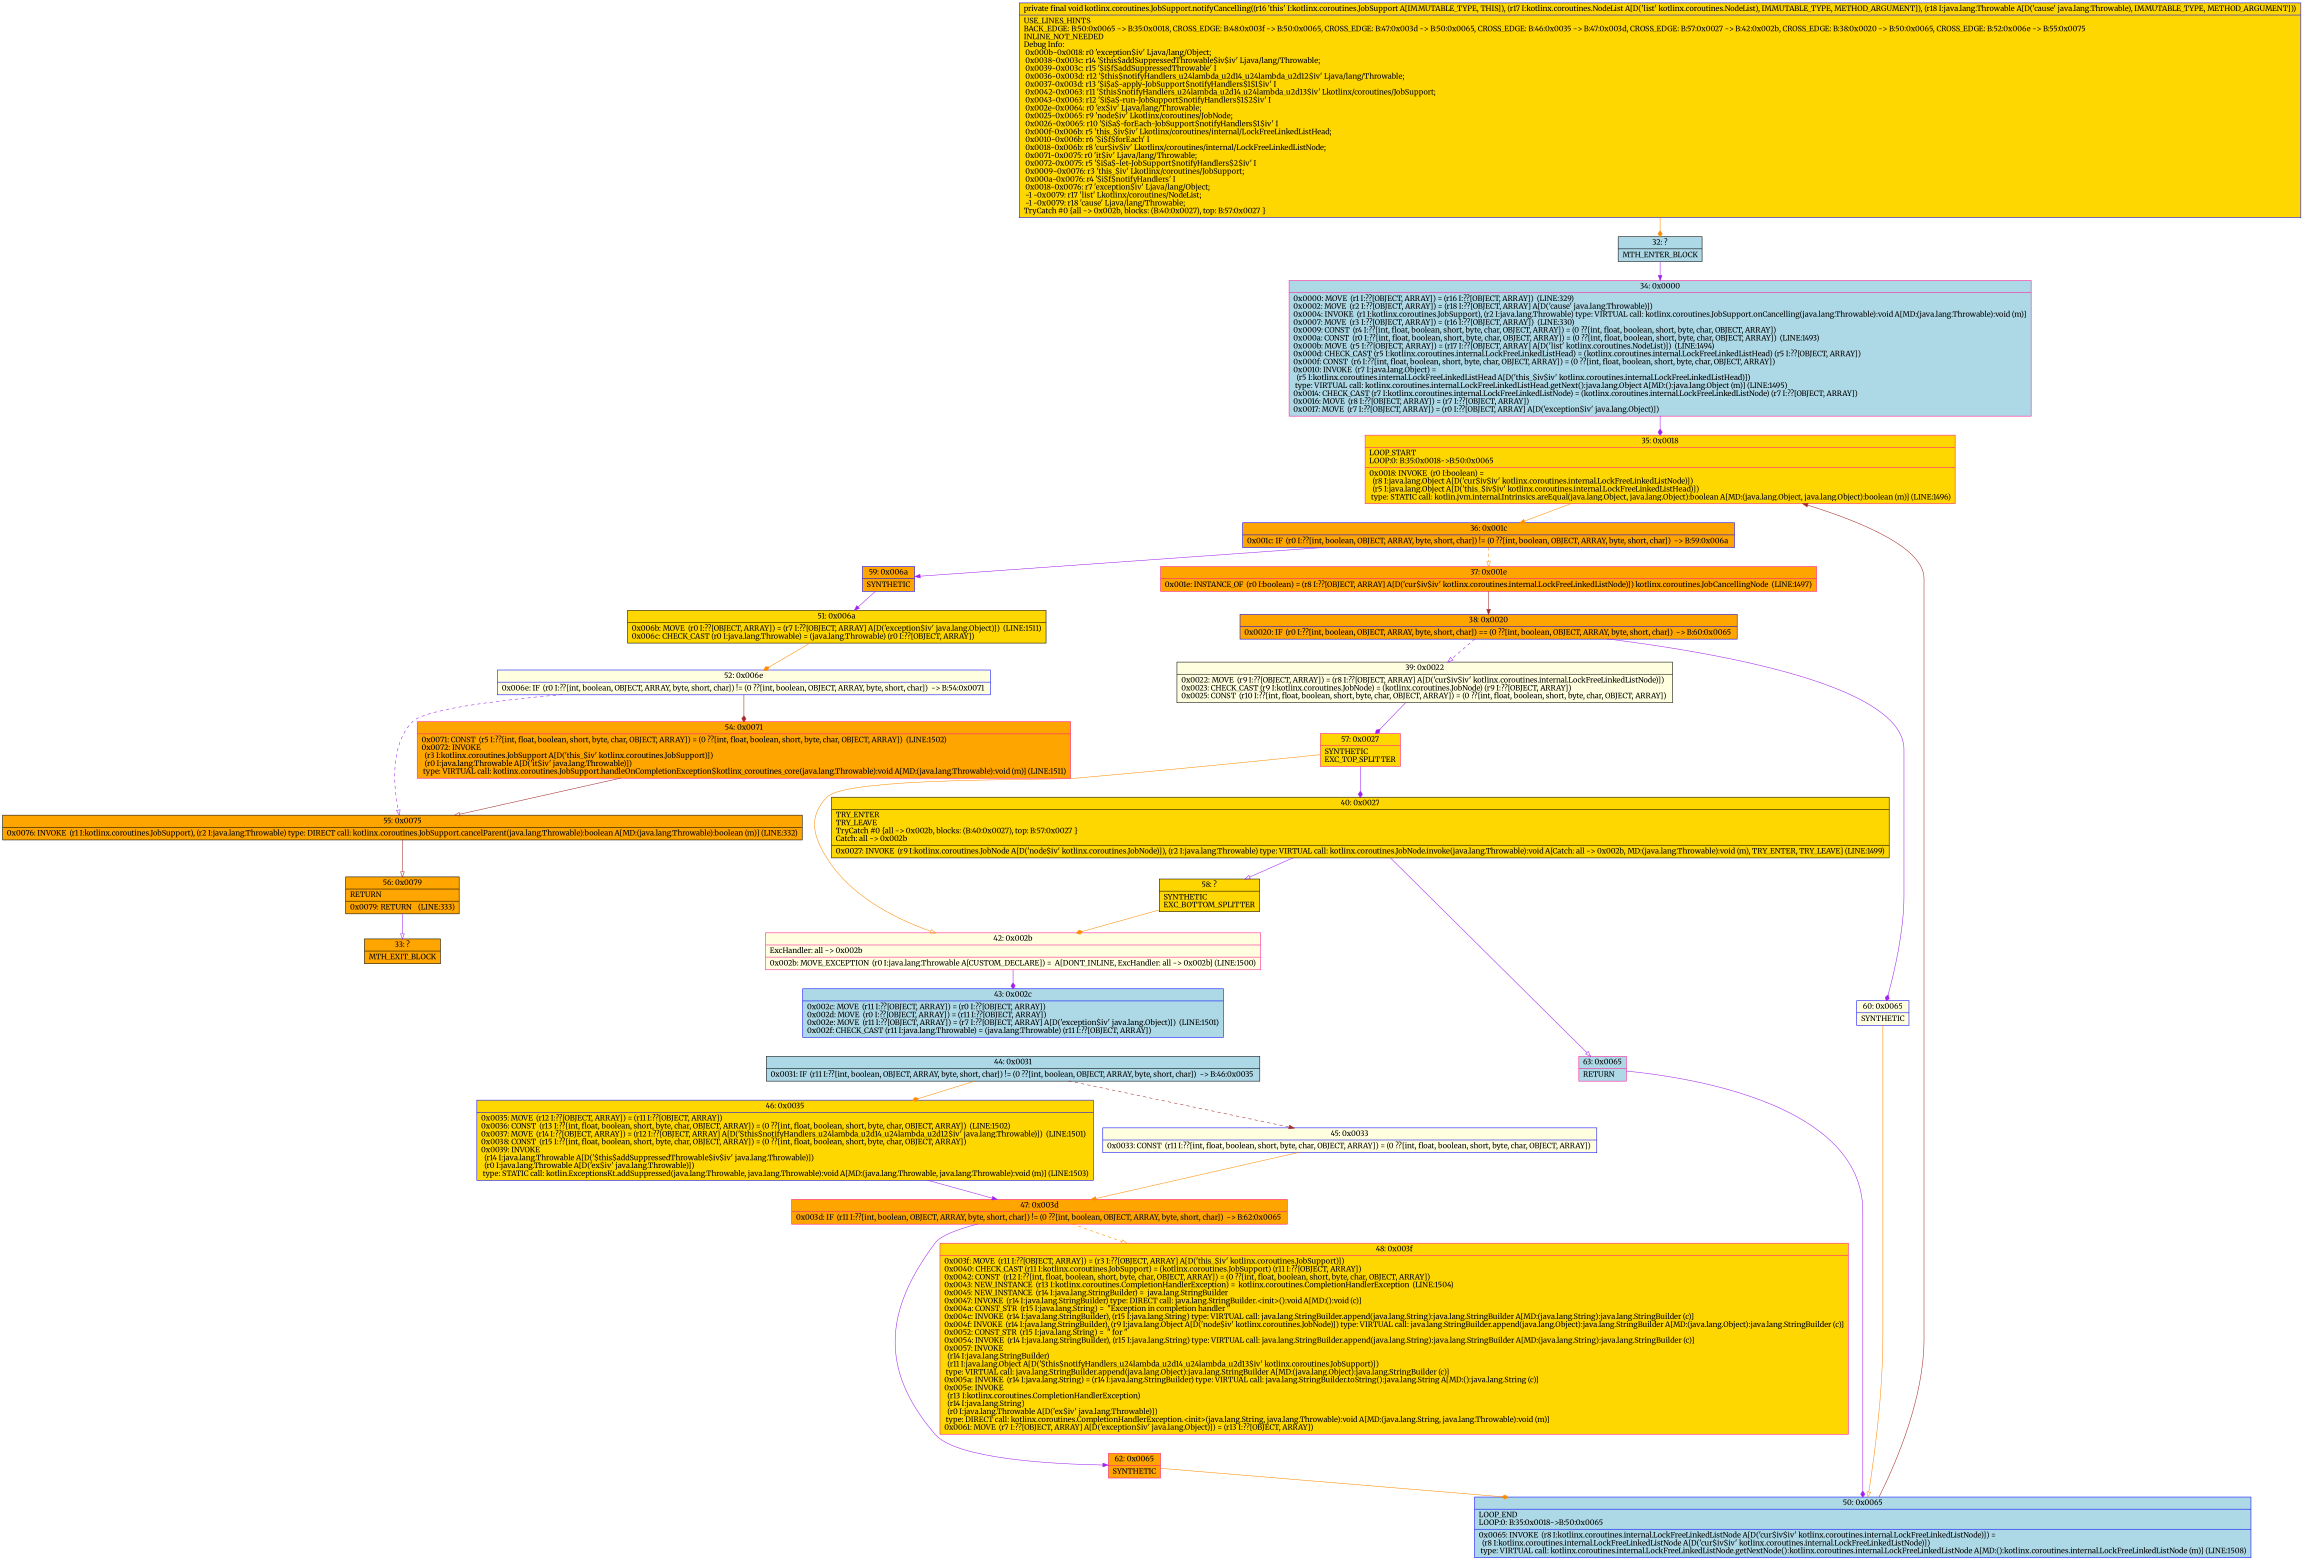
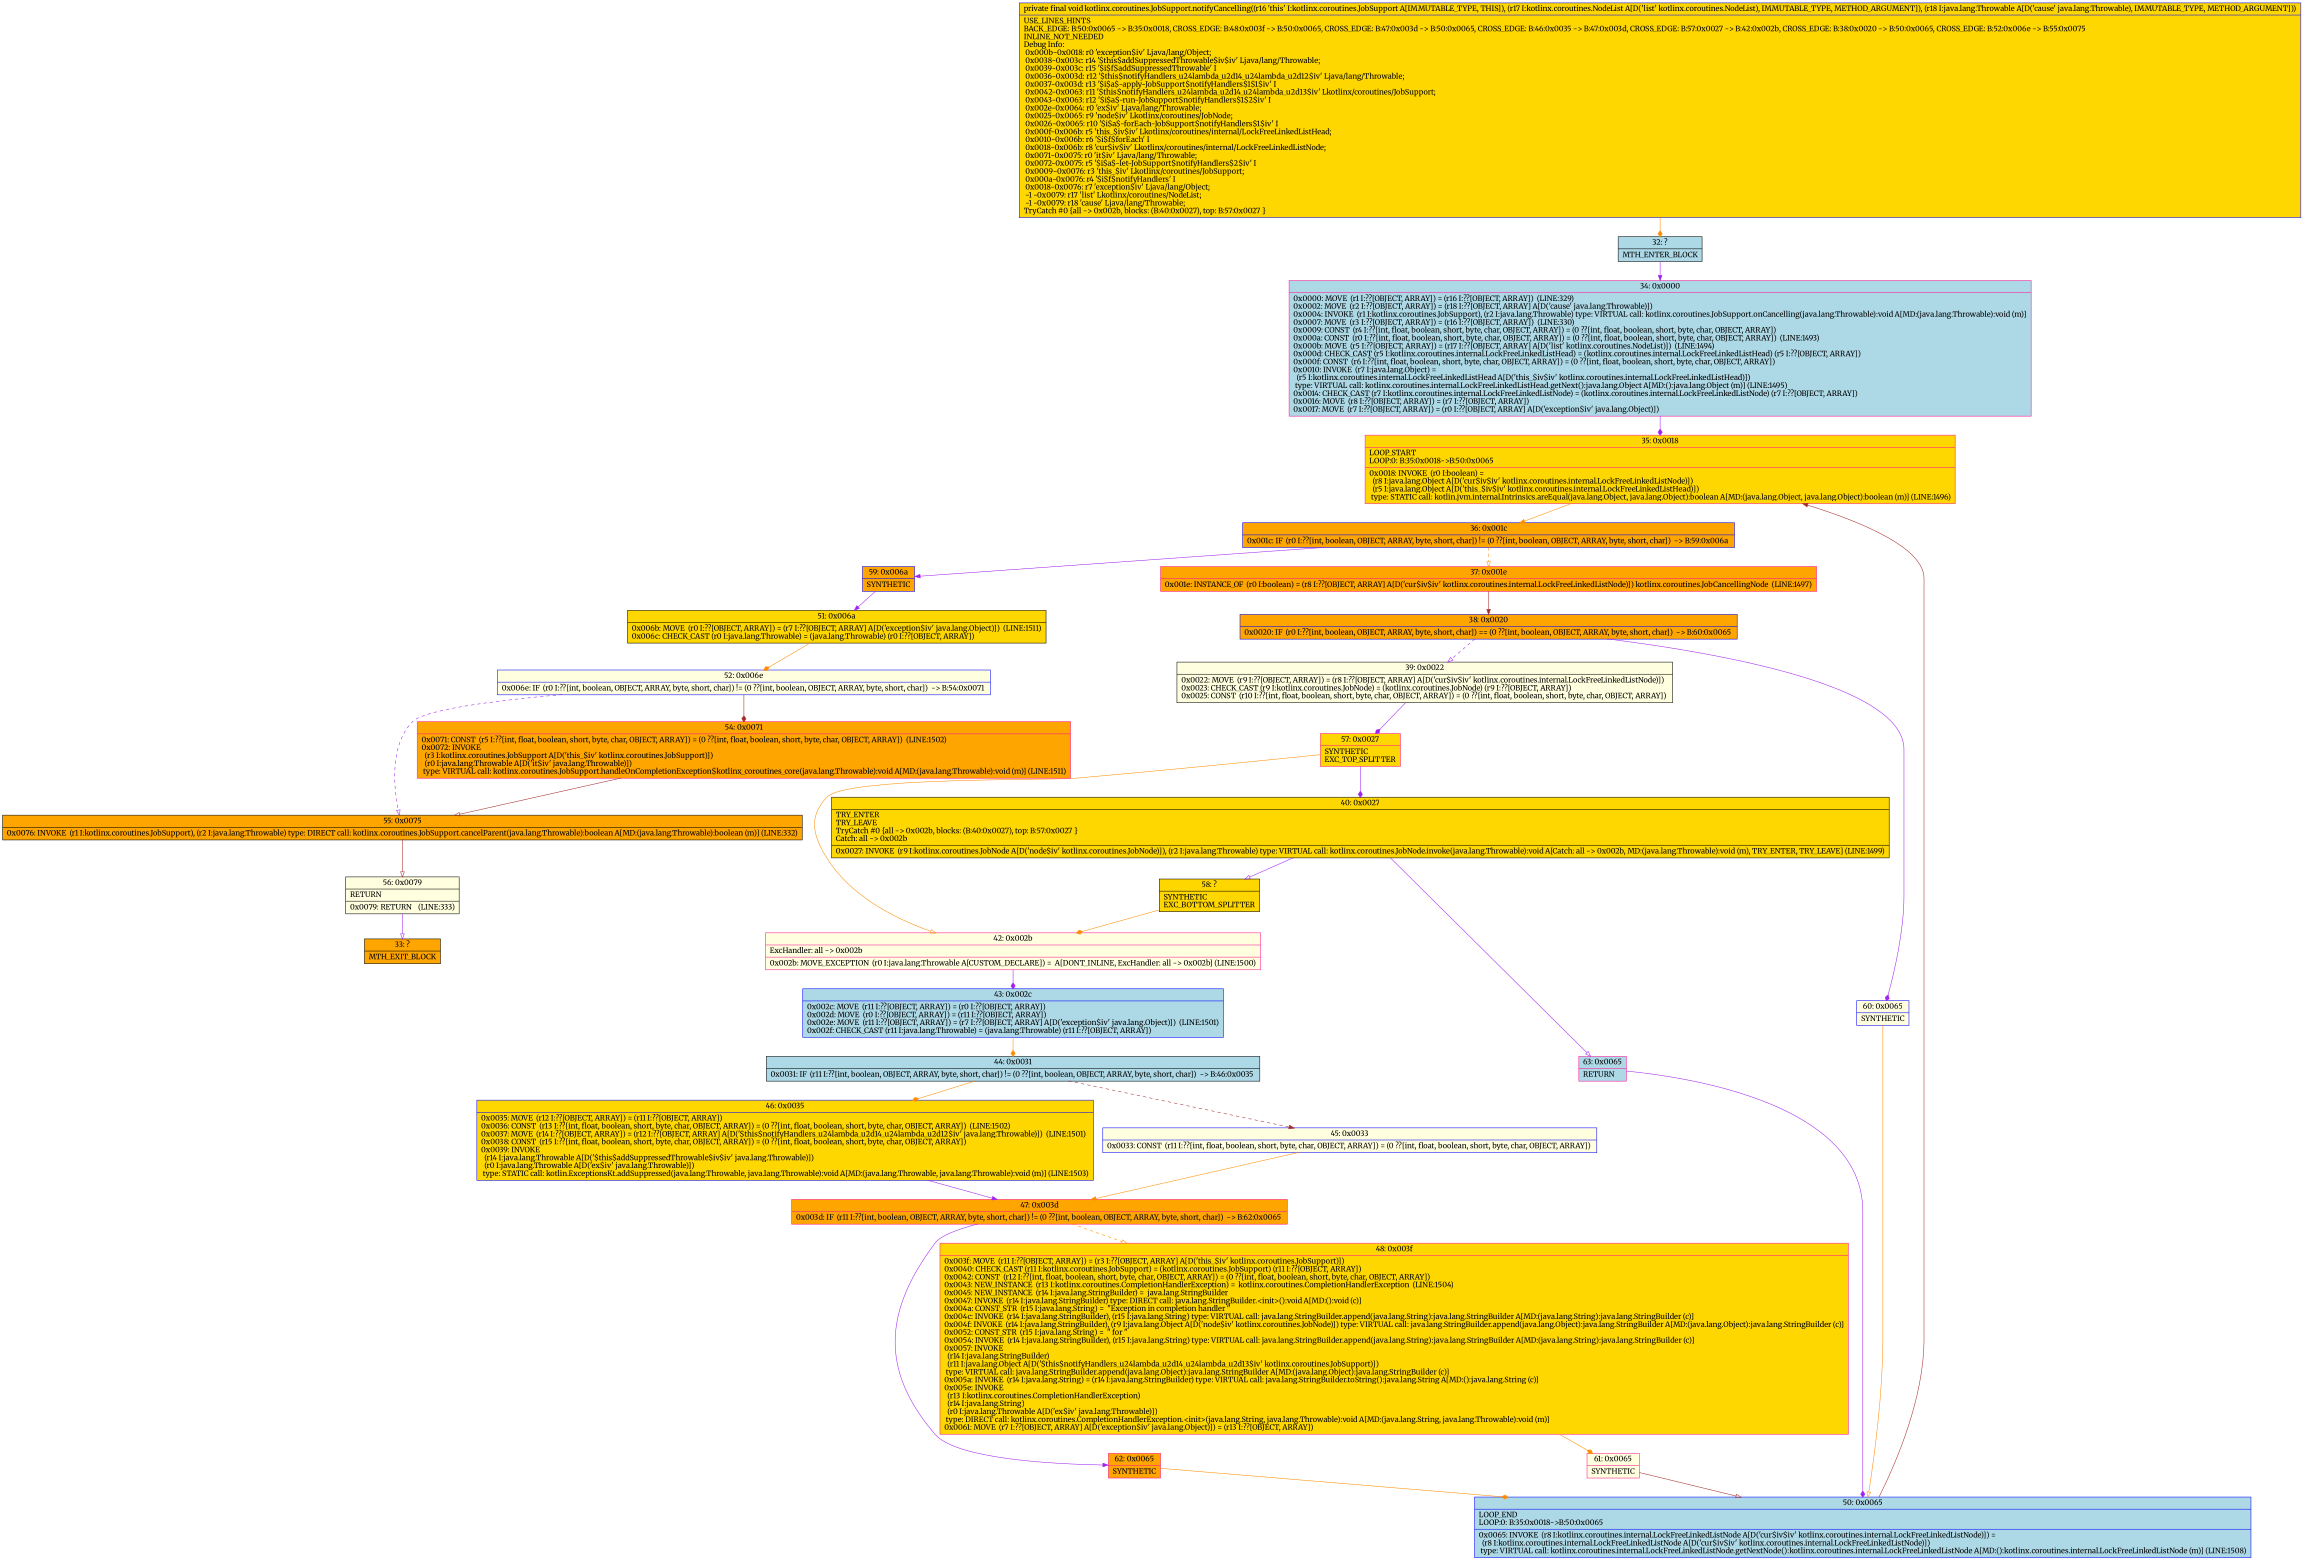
node "56: 0x0079": fillcolor orange -> lightyellow
edge "43: 0x002c" -> "44: 0x0031": added
node "61: 0x0065": added
